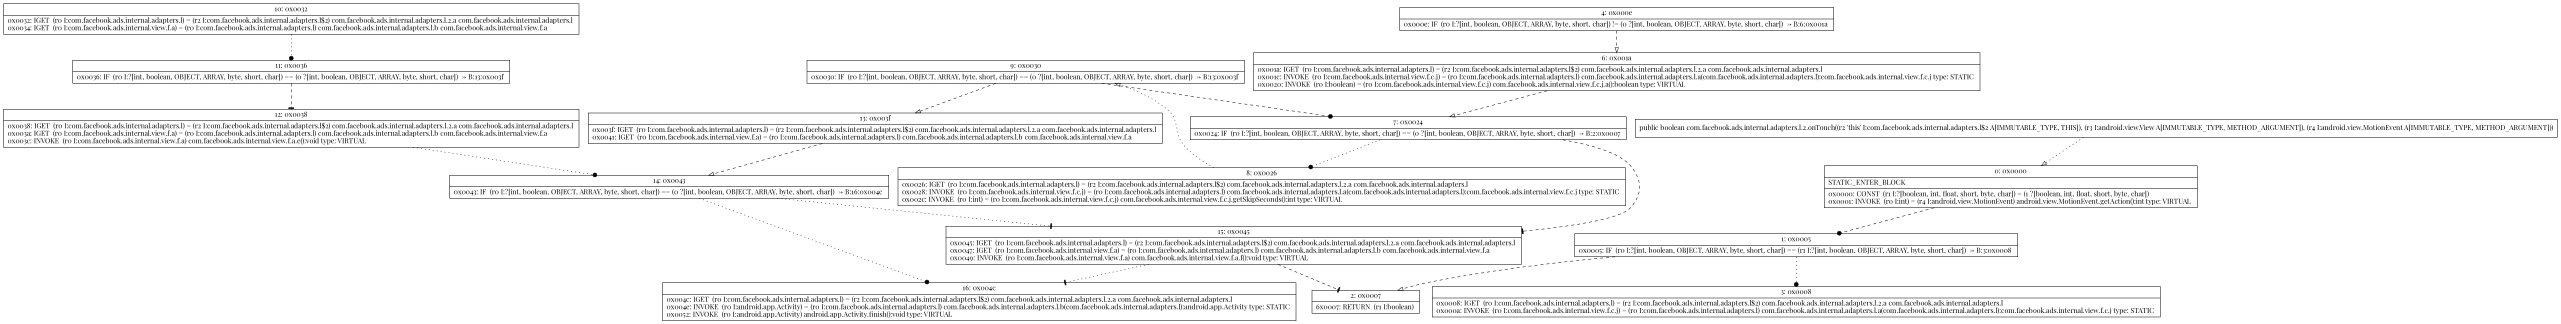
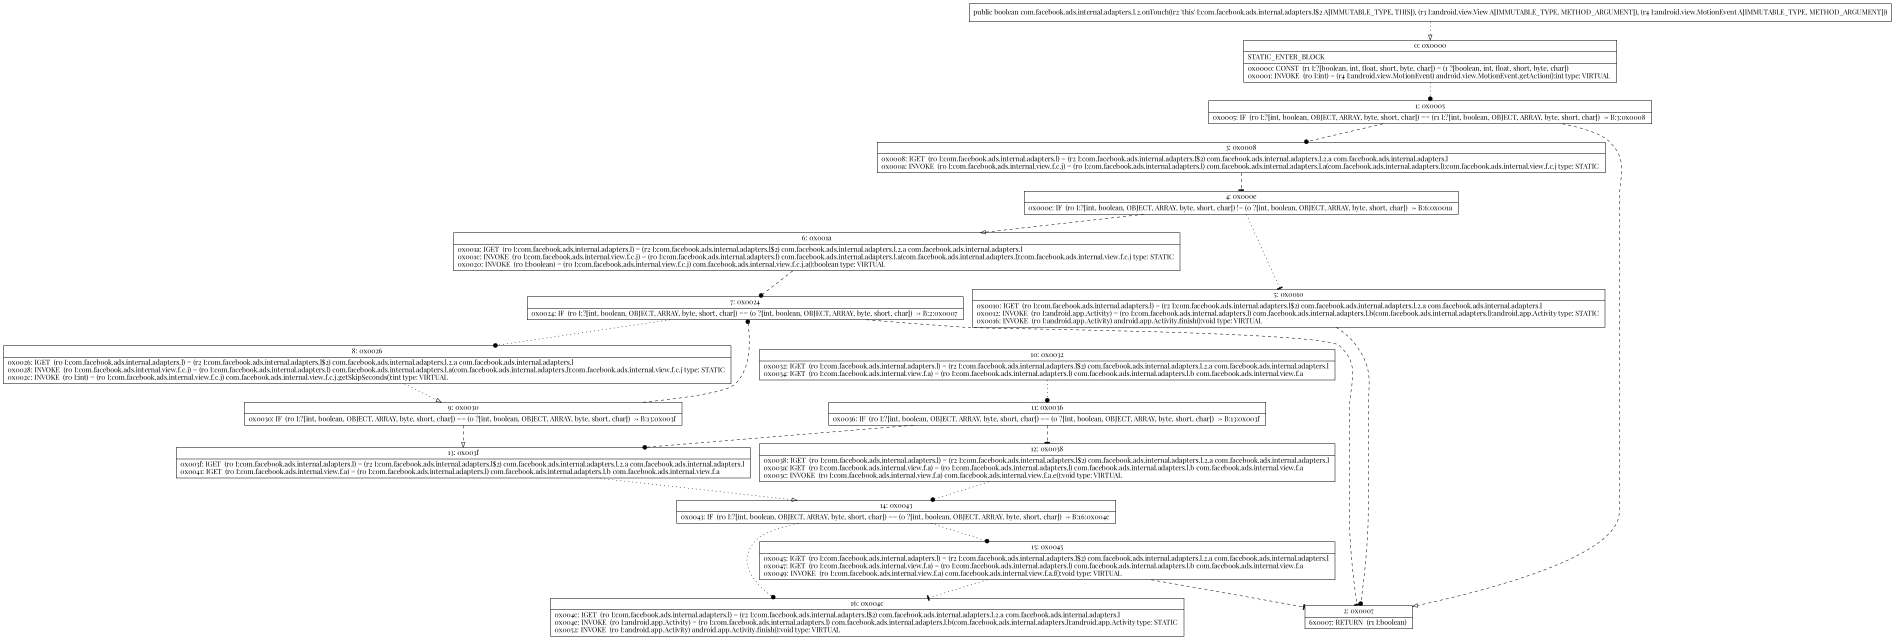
edge "6: 0x001a" -> "7: 0x0024": arrowhead onormal -> dot
edge "13: 0x003f" -> "14: 0x0043": style dashed -> dotted
edge "3: 0x0008" -> "4: 0x000e": added
edge "7: 0x0024" -> "15: 0x0045": now "7: 0x0024" -> "2: 0x0007"
edge "14: 0x0043" -> "15: 0x0045": arrowhead tee -> dot
edge "0: 0x0000" -> "1: 0x0005": style dashed -> dotted
edge "1: 0x0005" -> "3: 0x0008": style dotted -> dashed
node "5: 0x0010": added
edge "11: 0x0036" -> "13: 0x003f": added
